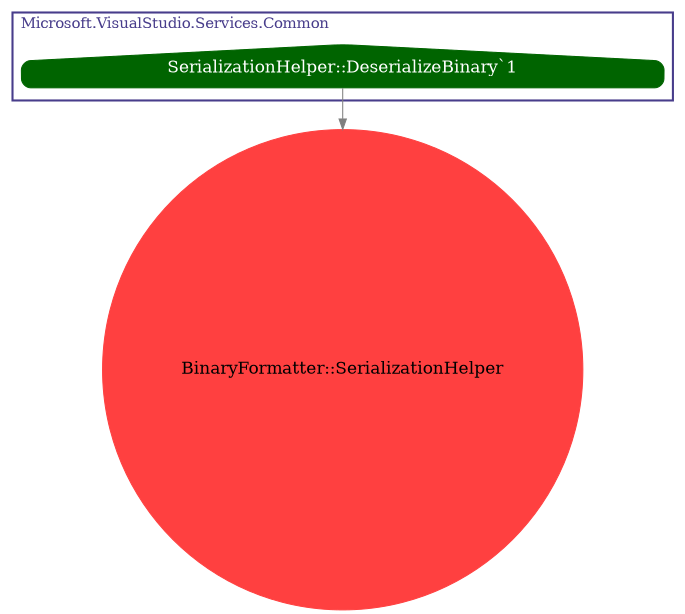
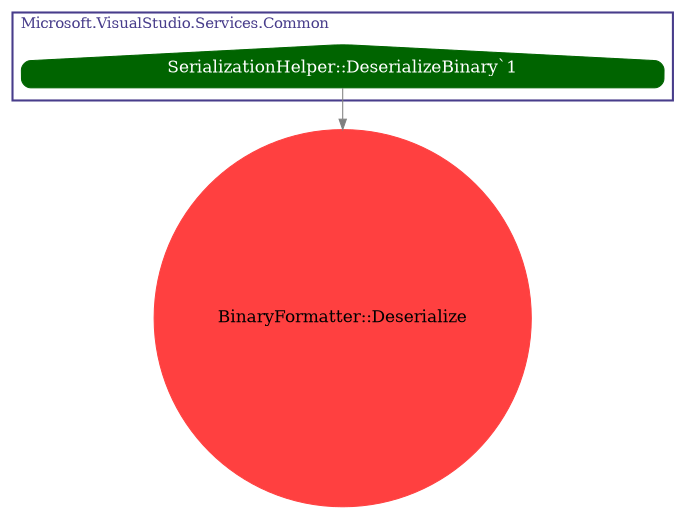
node "BinaryFormatter::SerializationHelper": label "BinaryFormatter::SerializationHelper" -> "BinaryFormatter::Deserialize"
